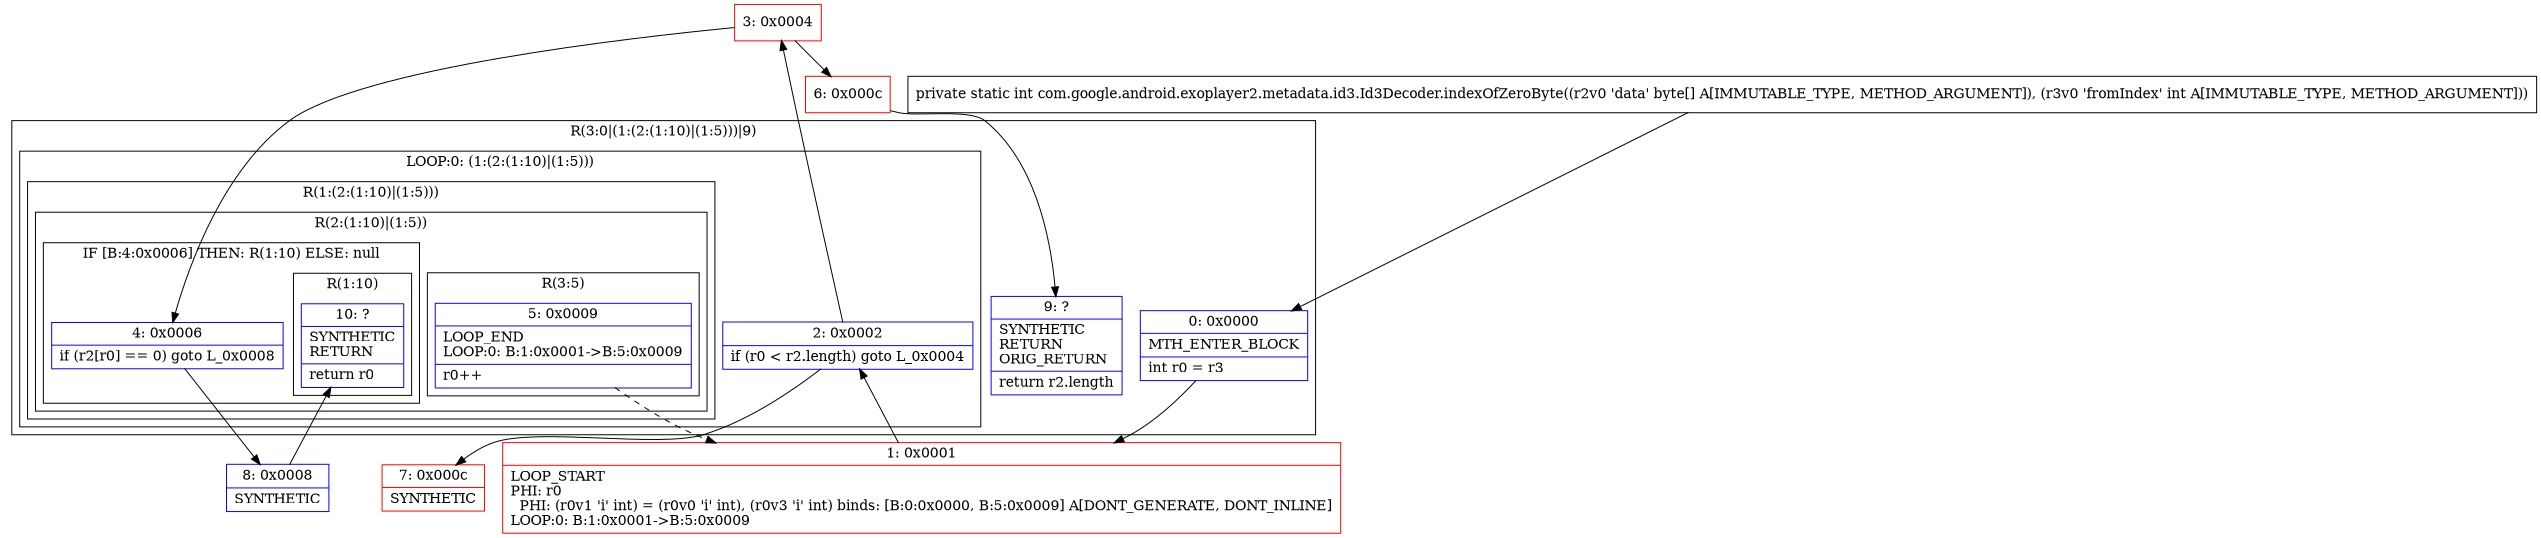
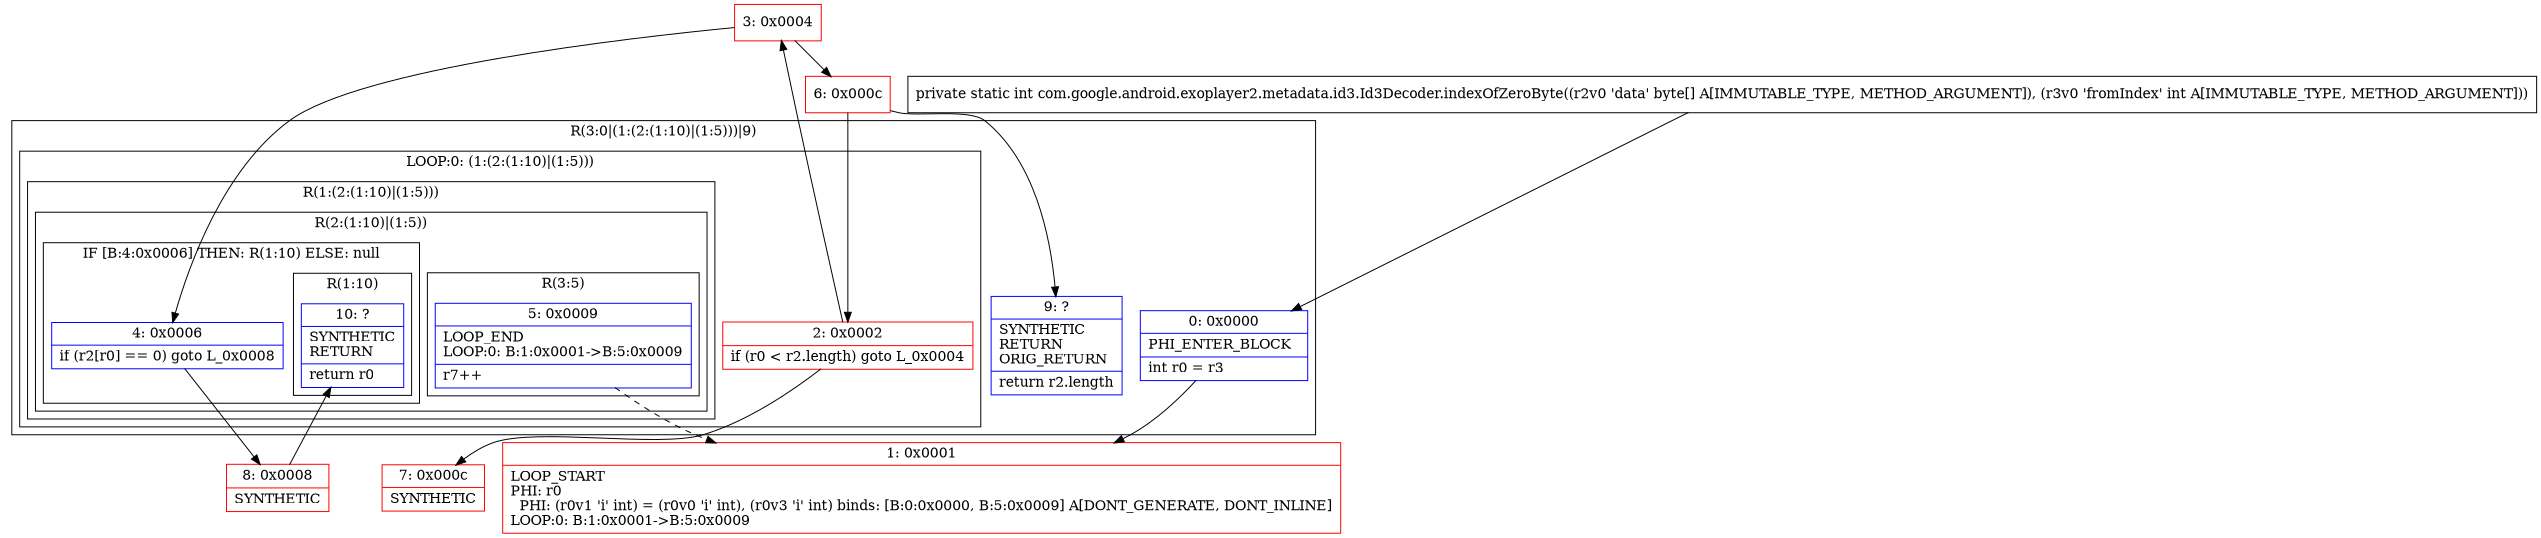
node "0: 0x0000": text "MTH_ENTER_BLOCK" -> "PHI_ENTER_BLOCK"
node "2: 0x0002": color blue -> red
node "5: 0x0009": text "r0++" -> "r7++"
edge "1: 0x0001" -> "2: 0x0002": now "6: 0x000c" -> "2: 0x0002"
node "8: 0x0008": color blue -> red
